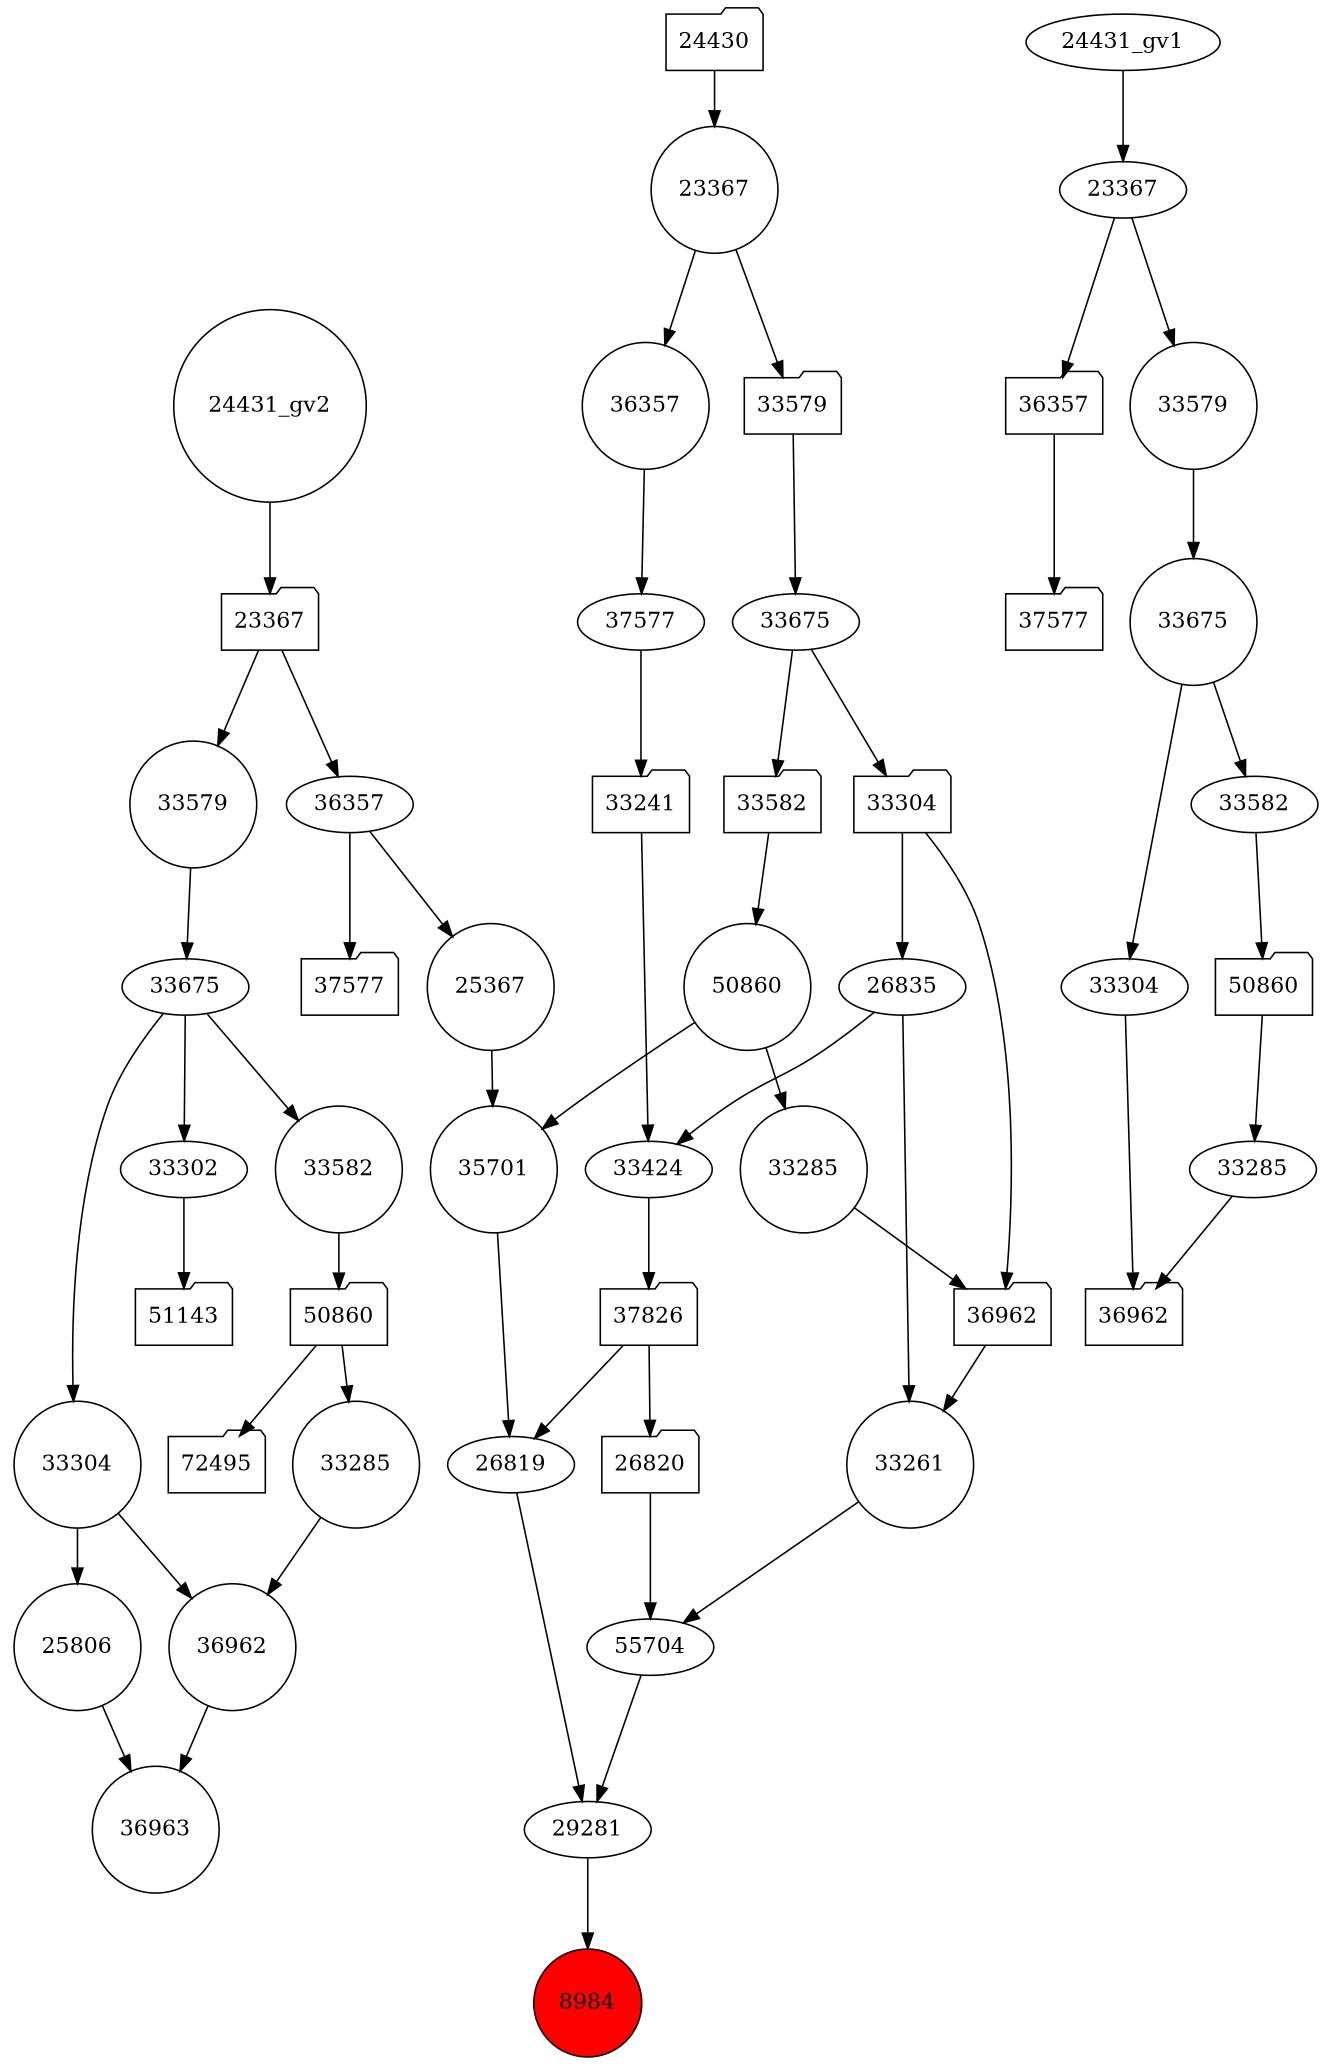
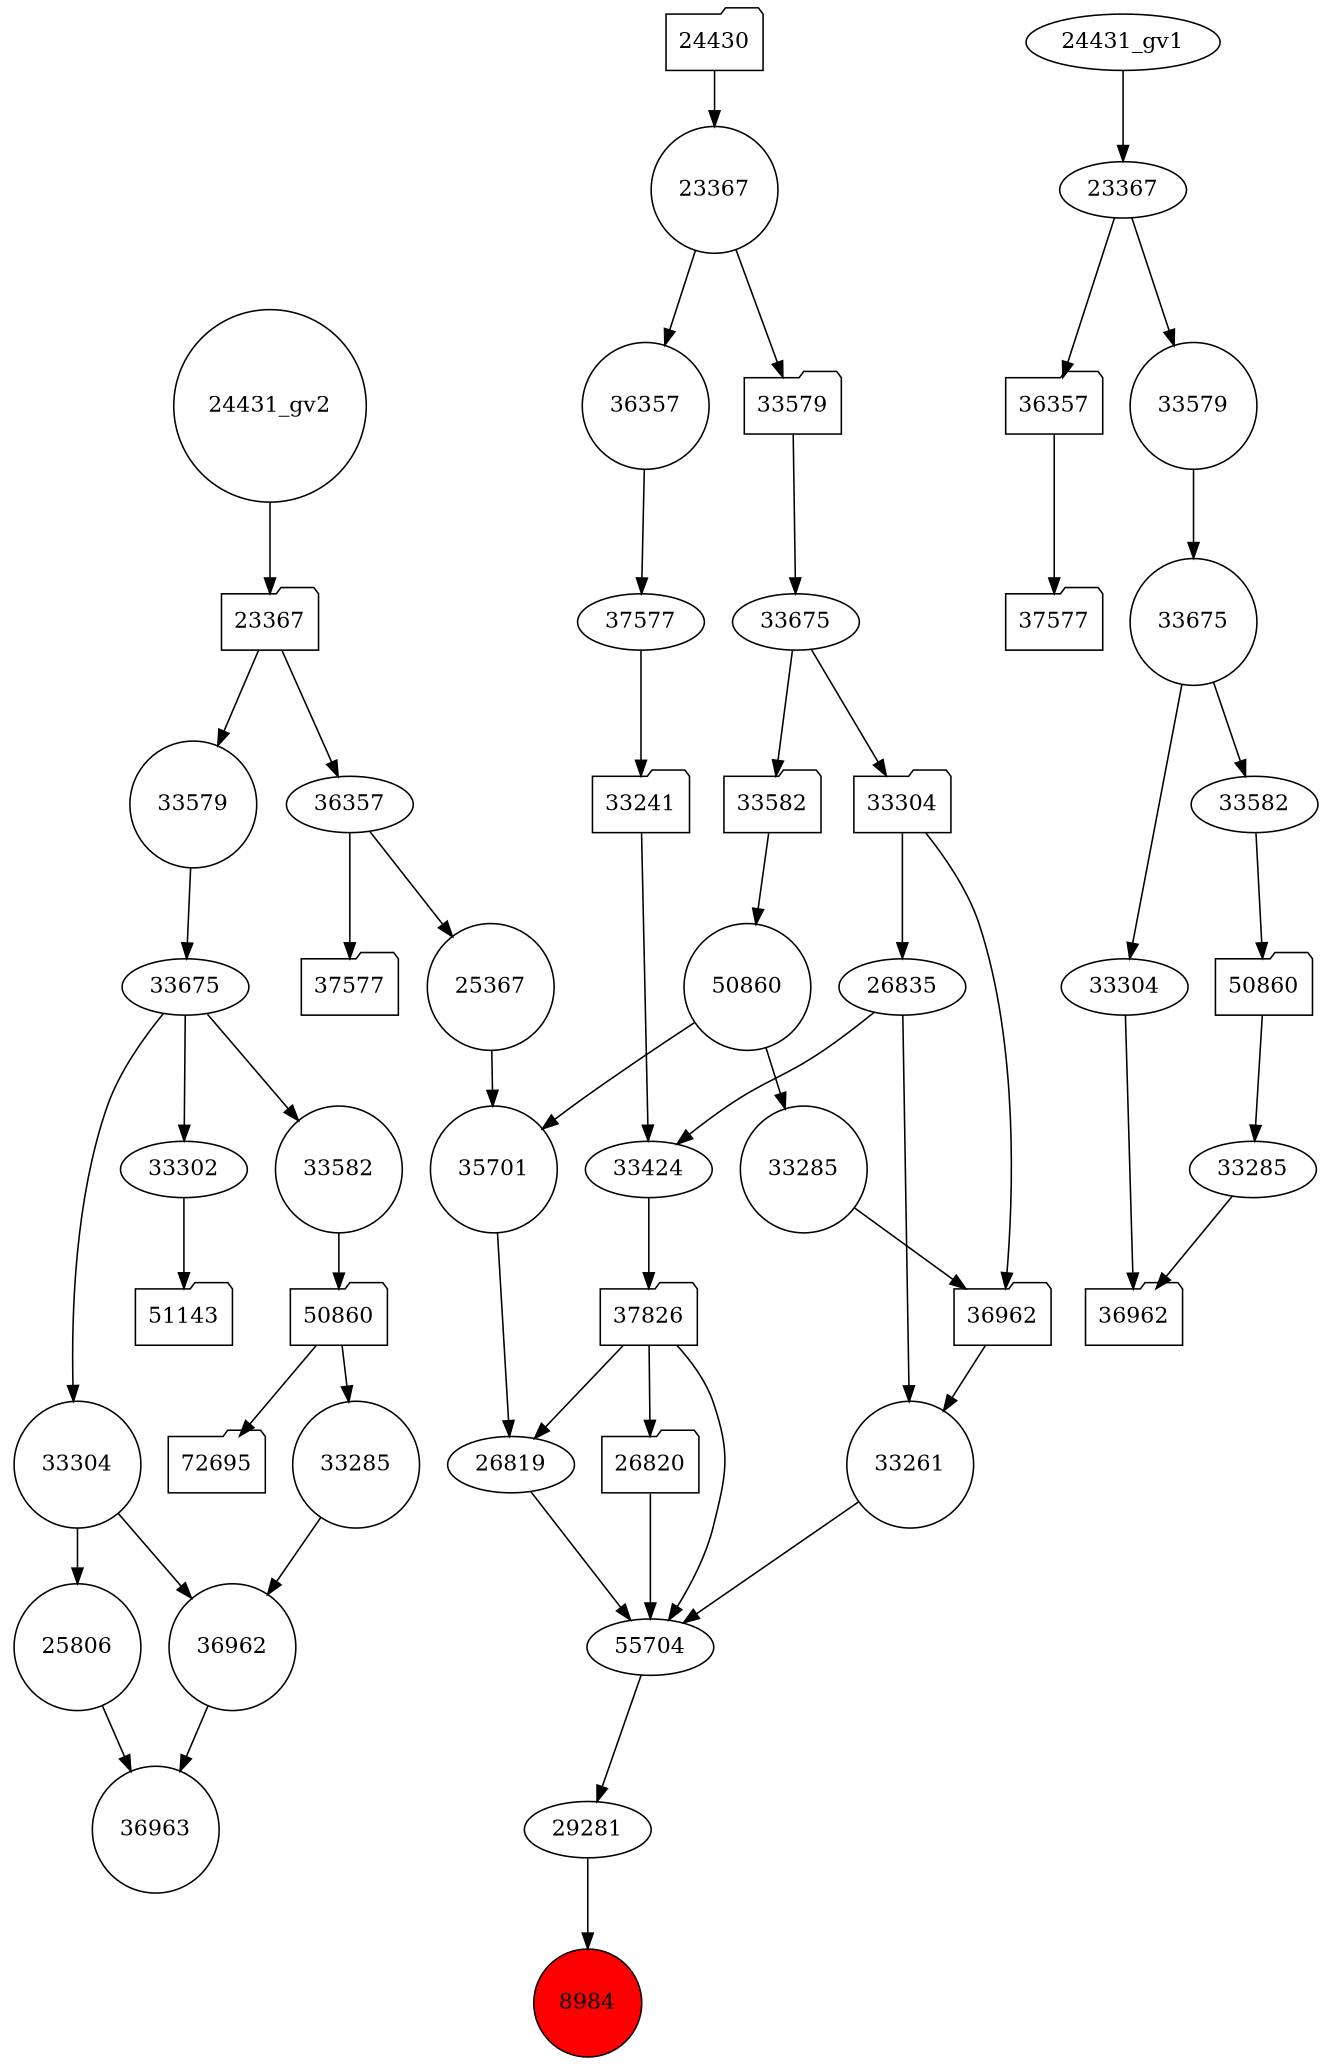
node "72495": label "72495" -> "72695"
edge "37826" -> "55704": added
edge "26819" -> "29281": now "26819" -> "55704"
